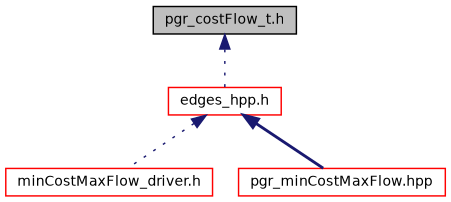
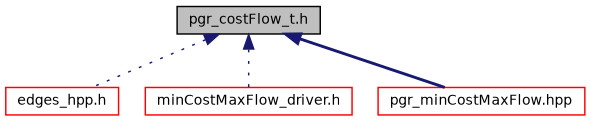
edge "minCostMaxFlow_driver.h" -> "edges_hpp.h": now "minCostMaxFlow_driver.h" -> "pgr_costFlow_t.h"
edge "pgr_minCostMaxFlow.hpp" -> "edges_hpp.h": now "pgr_minCostMaxFlow.hpp" -> "pgr_costFlow_t.h"
